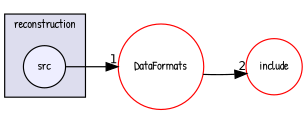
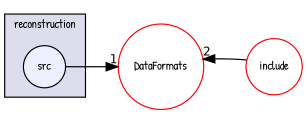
edge "DataFormats" -> "include": reversed
